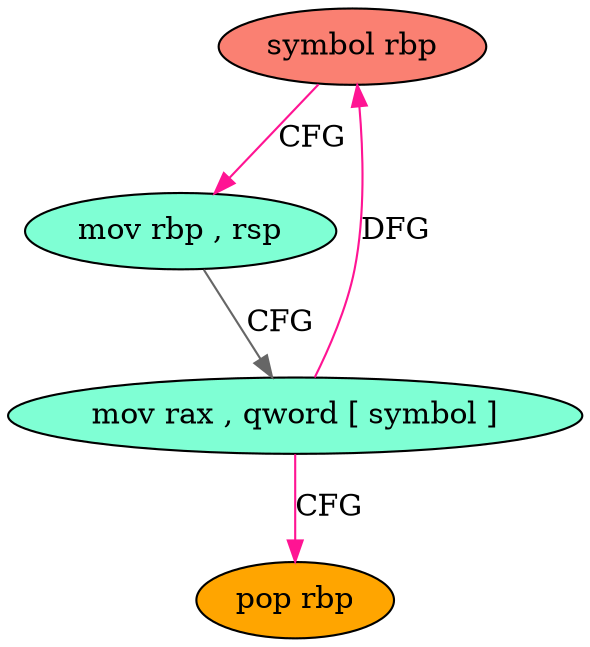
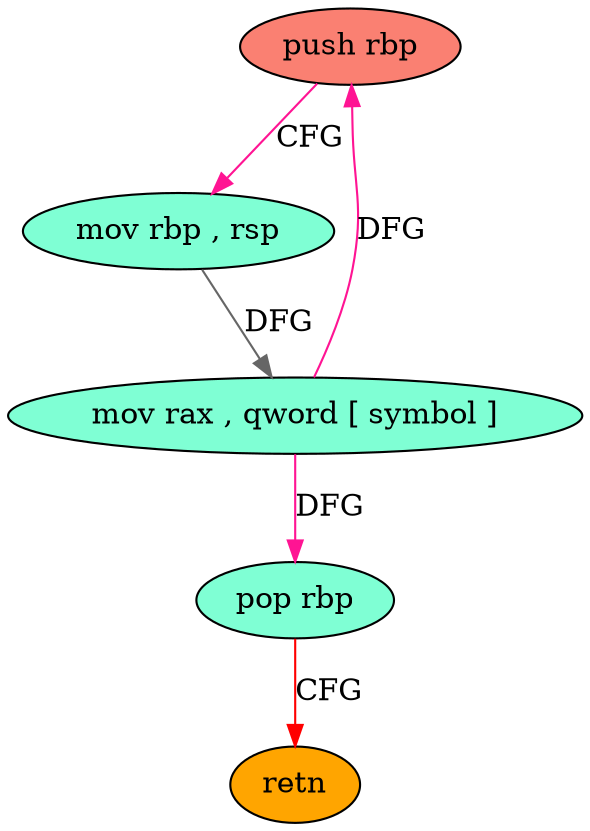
node "symbol rbp": label "symbol rbp" -> "push rbp"
edge "mov rbp , rsp" -> "mov rax , qword [ symbol ]": label "CFG" -> "DFG"
edge "mov rax , qword [ symbol ]" -> "pop rbp": label "CFG" -> "DFG"
node "pop rbp": fillcolor orange -> aquamarine
node "retn": added
